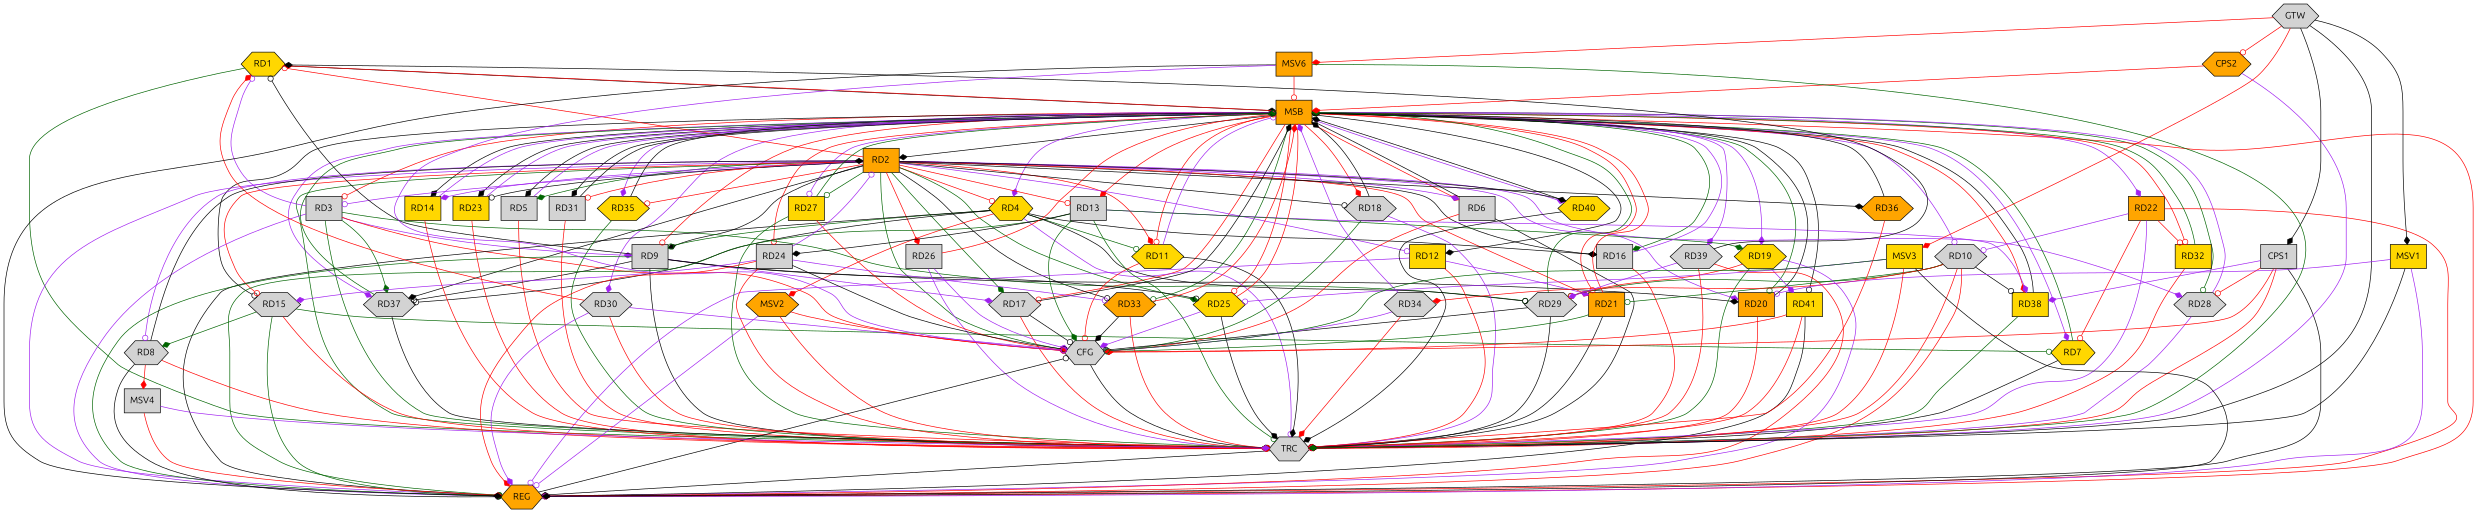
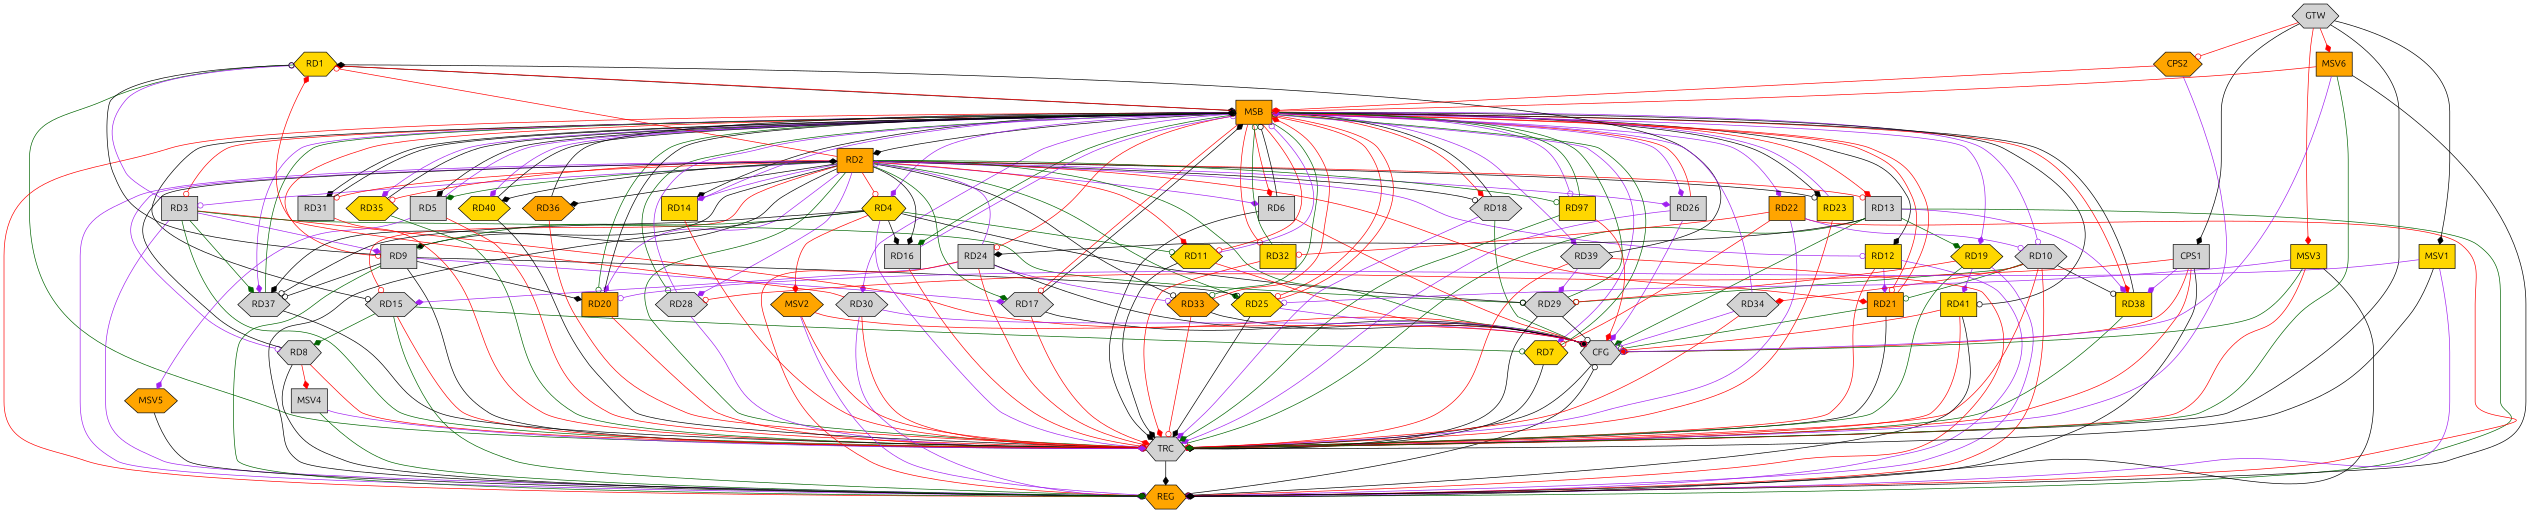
edge "MSB" -> "RD26": added
edge "RD2" -> "RD26": color red -> purple
node "RD27": label "RD27" -> "RD97"
node "MSV5": added
edge "MSV4" -> "REG": color red -> darkgreen
